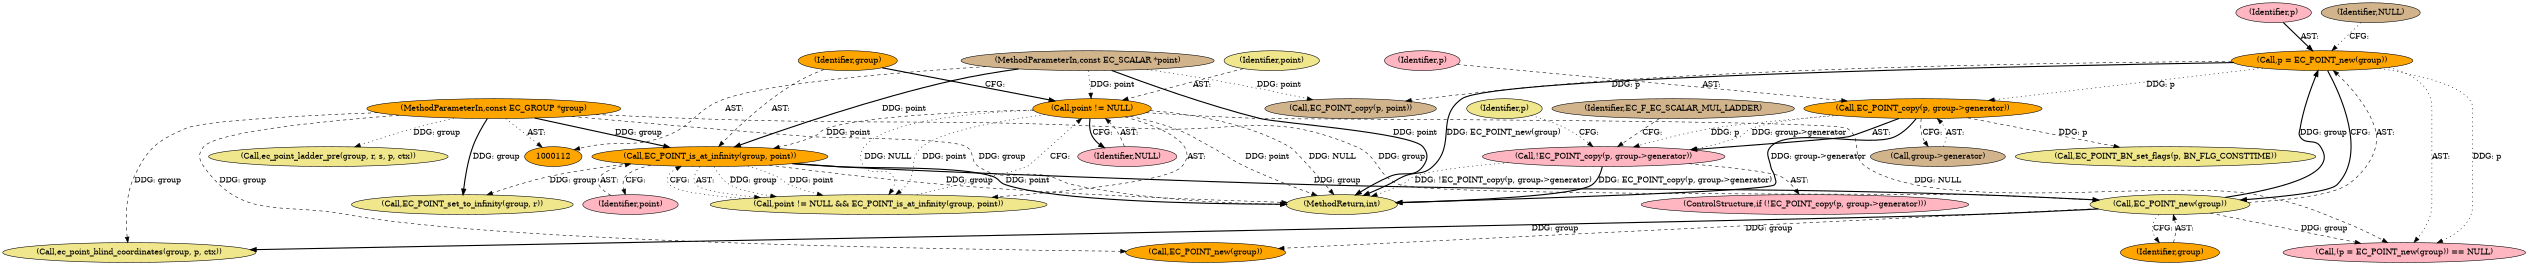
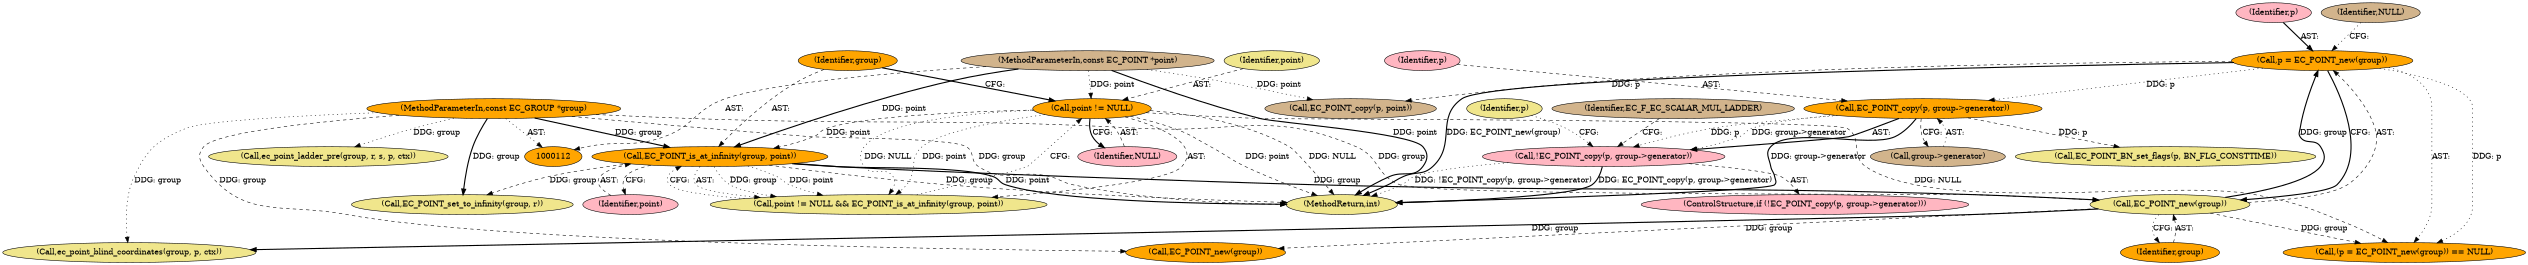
node "(MethodParameterIn,const EC_SCALAR *point)": label "(MethodParameterIn,const EC_SCALAR *point)" -> "(MethodParameterIn,const EC_POINT *point)"
edge "(MethodParameterIn,const EC_GROUP *group)" -> "(Call,ec_point_blind_coordinates(group, p, ctx))": style dashed -> dotted
node "(Call,(p = EC_POINT_new(group)) == NULL)": fillcolor lightpink -> orange
